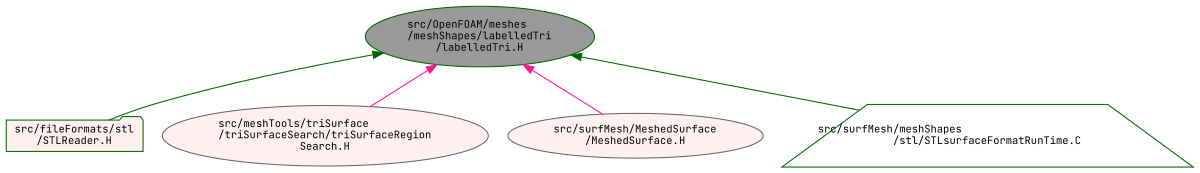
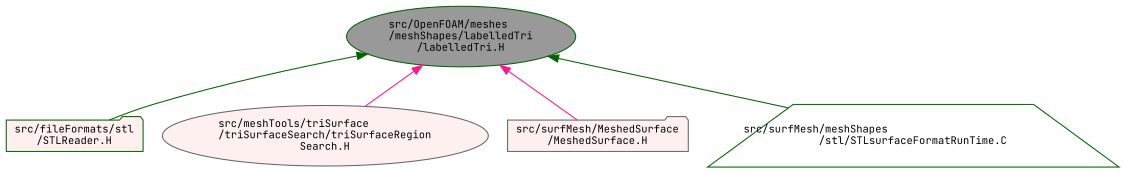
node "src/surfMesh/MeshedSurface /MeshedSurface.H": shape ellipse -> folder
